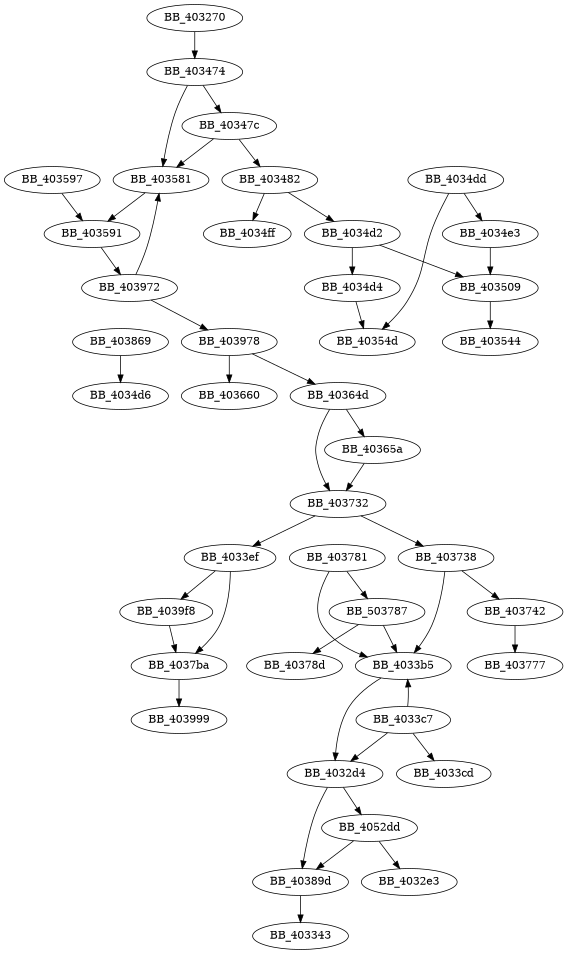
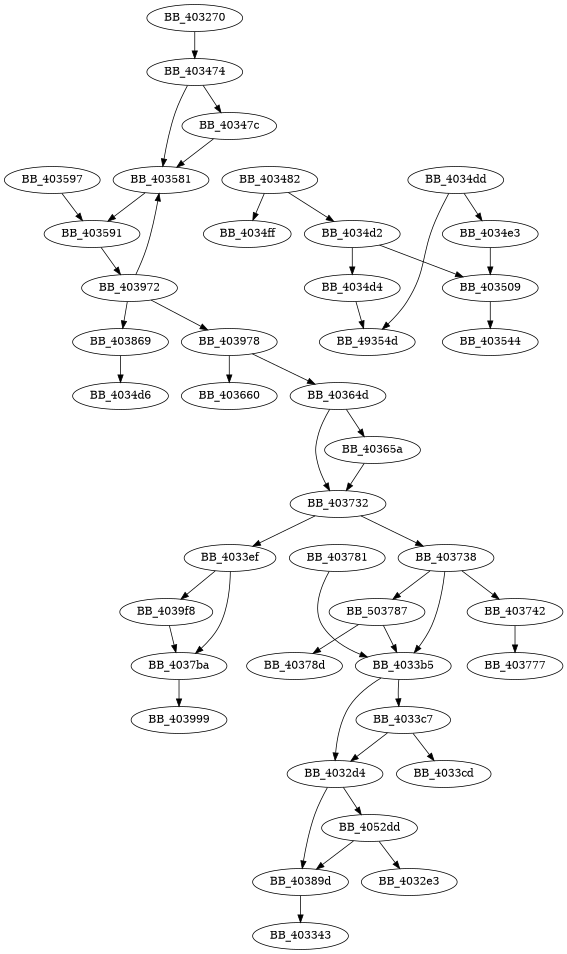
edge "BB_40347c" -> "BB_403482": removed
edge "BB_403972" -> "BB_403869": added
node "BB_40354d": label "BB_40354d" -> "BB_49354d"
edge "BB_403781" -> "BB_503787": now "BB_403738" -> "BB_503787"
edge "BB_4033c7" -> "BB_4033b5": reversed
